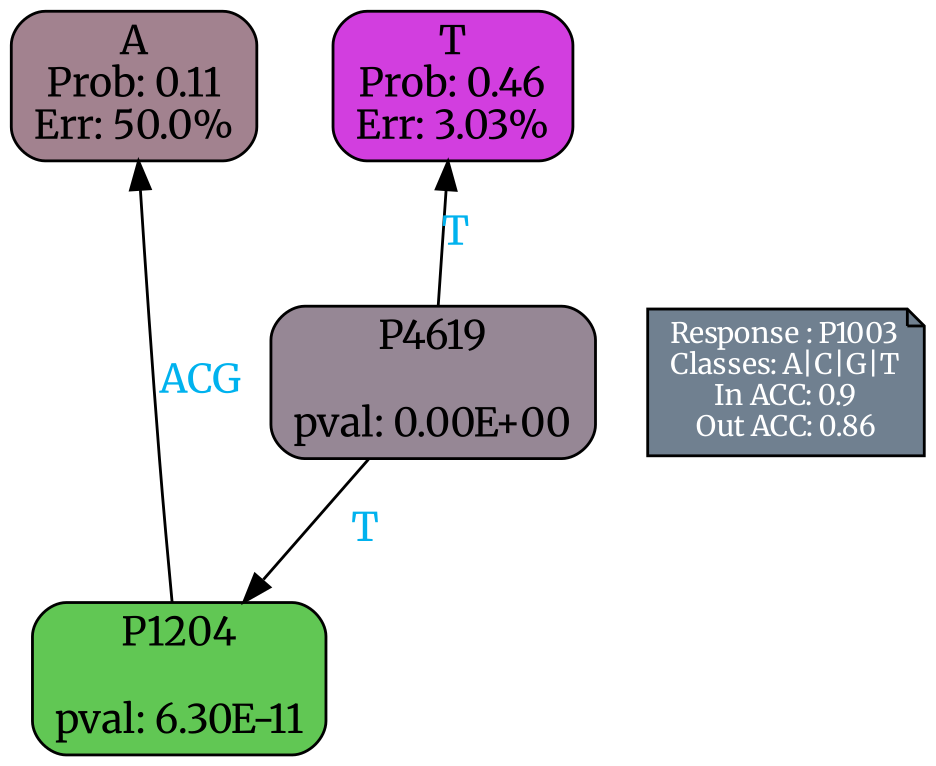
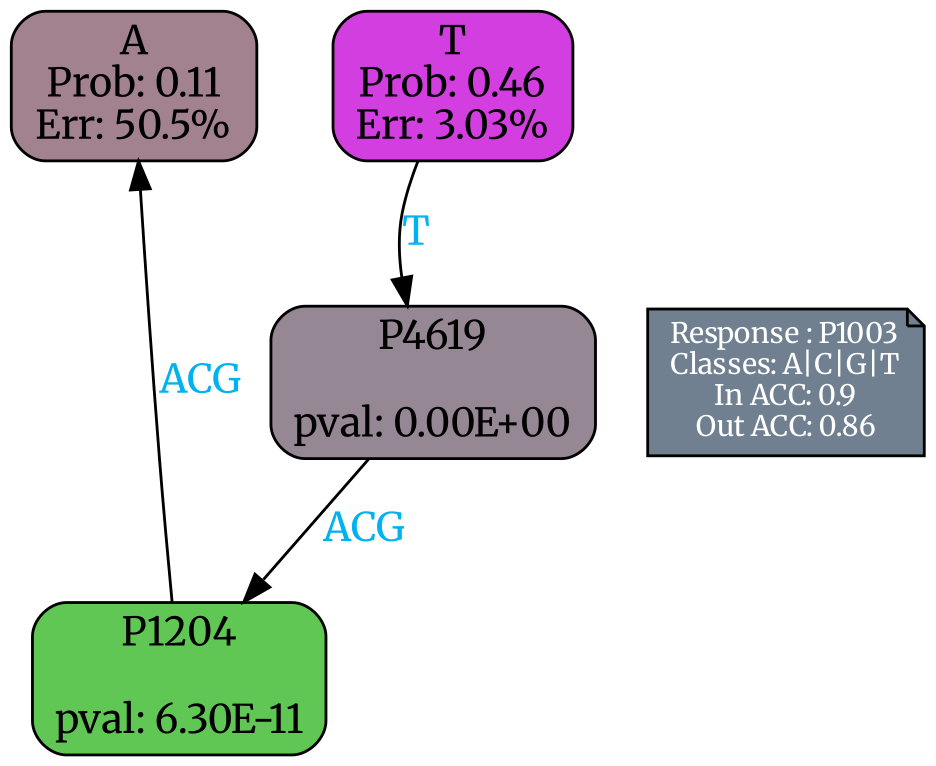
node "A Prob: 0.11 Err: 50.0%": label "A Prob: 0.11 Err: 50.0%" -> "A Prob: 0.11 Err: 50.5%"
edge "P4619 pval: 0.00E+00" -> "T Prob: 0.46 Err: 3.03%": reversed
edge "P4619 pval: 0.00E+00" -> "P1204 pval: 6.30E-11": label "T" -> "ACG"
